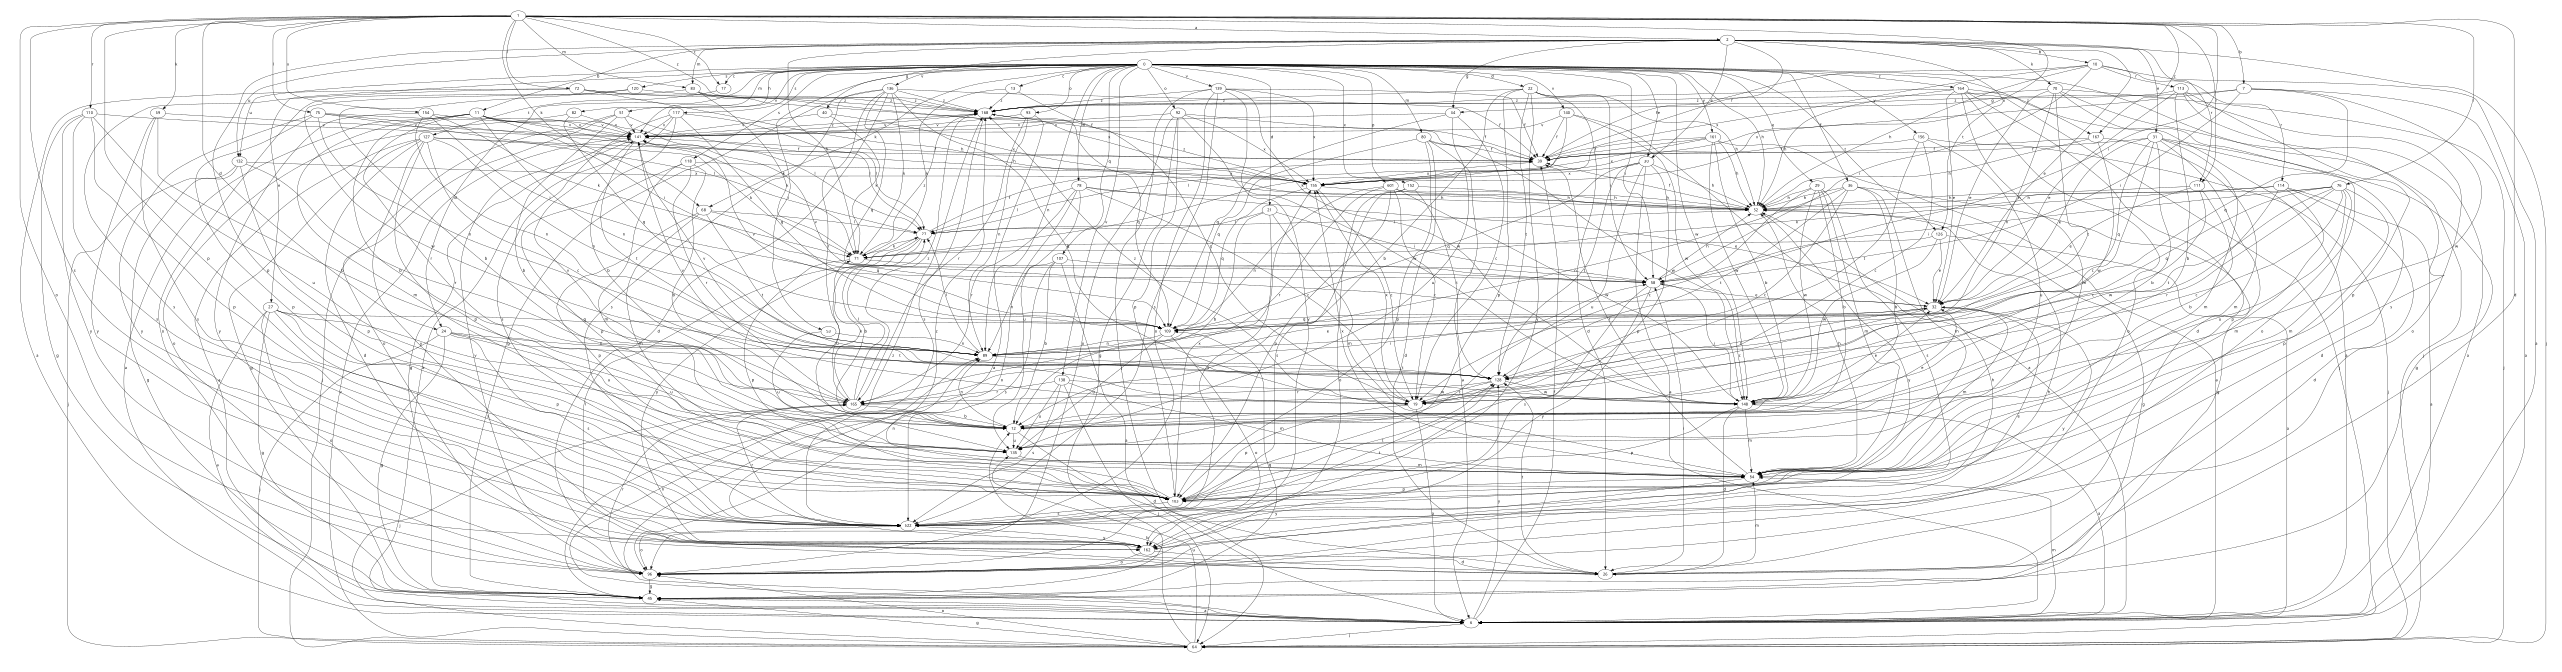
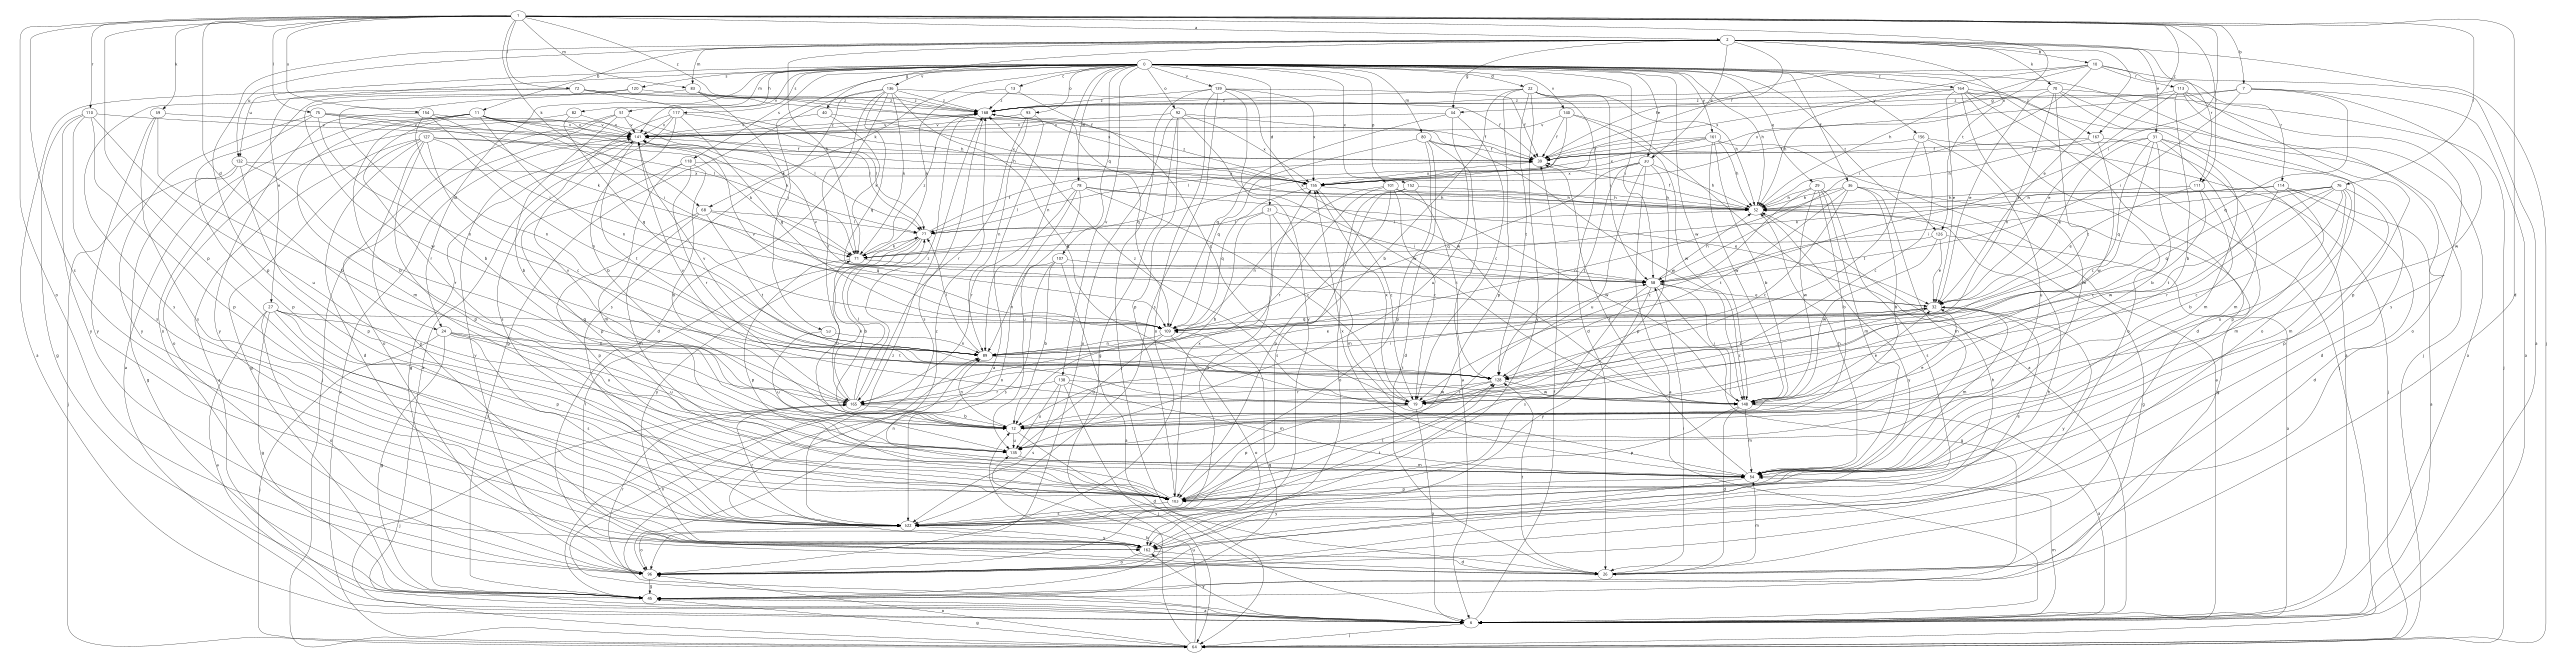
node "17": removed
node "601": label "601" -> "101"
edge "6" -> "128": now "6" -> "162"
edge "31" -> "45": now "58" -> "45"
